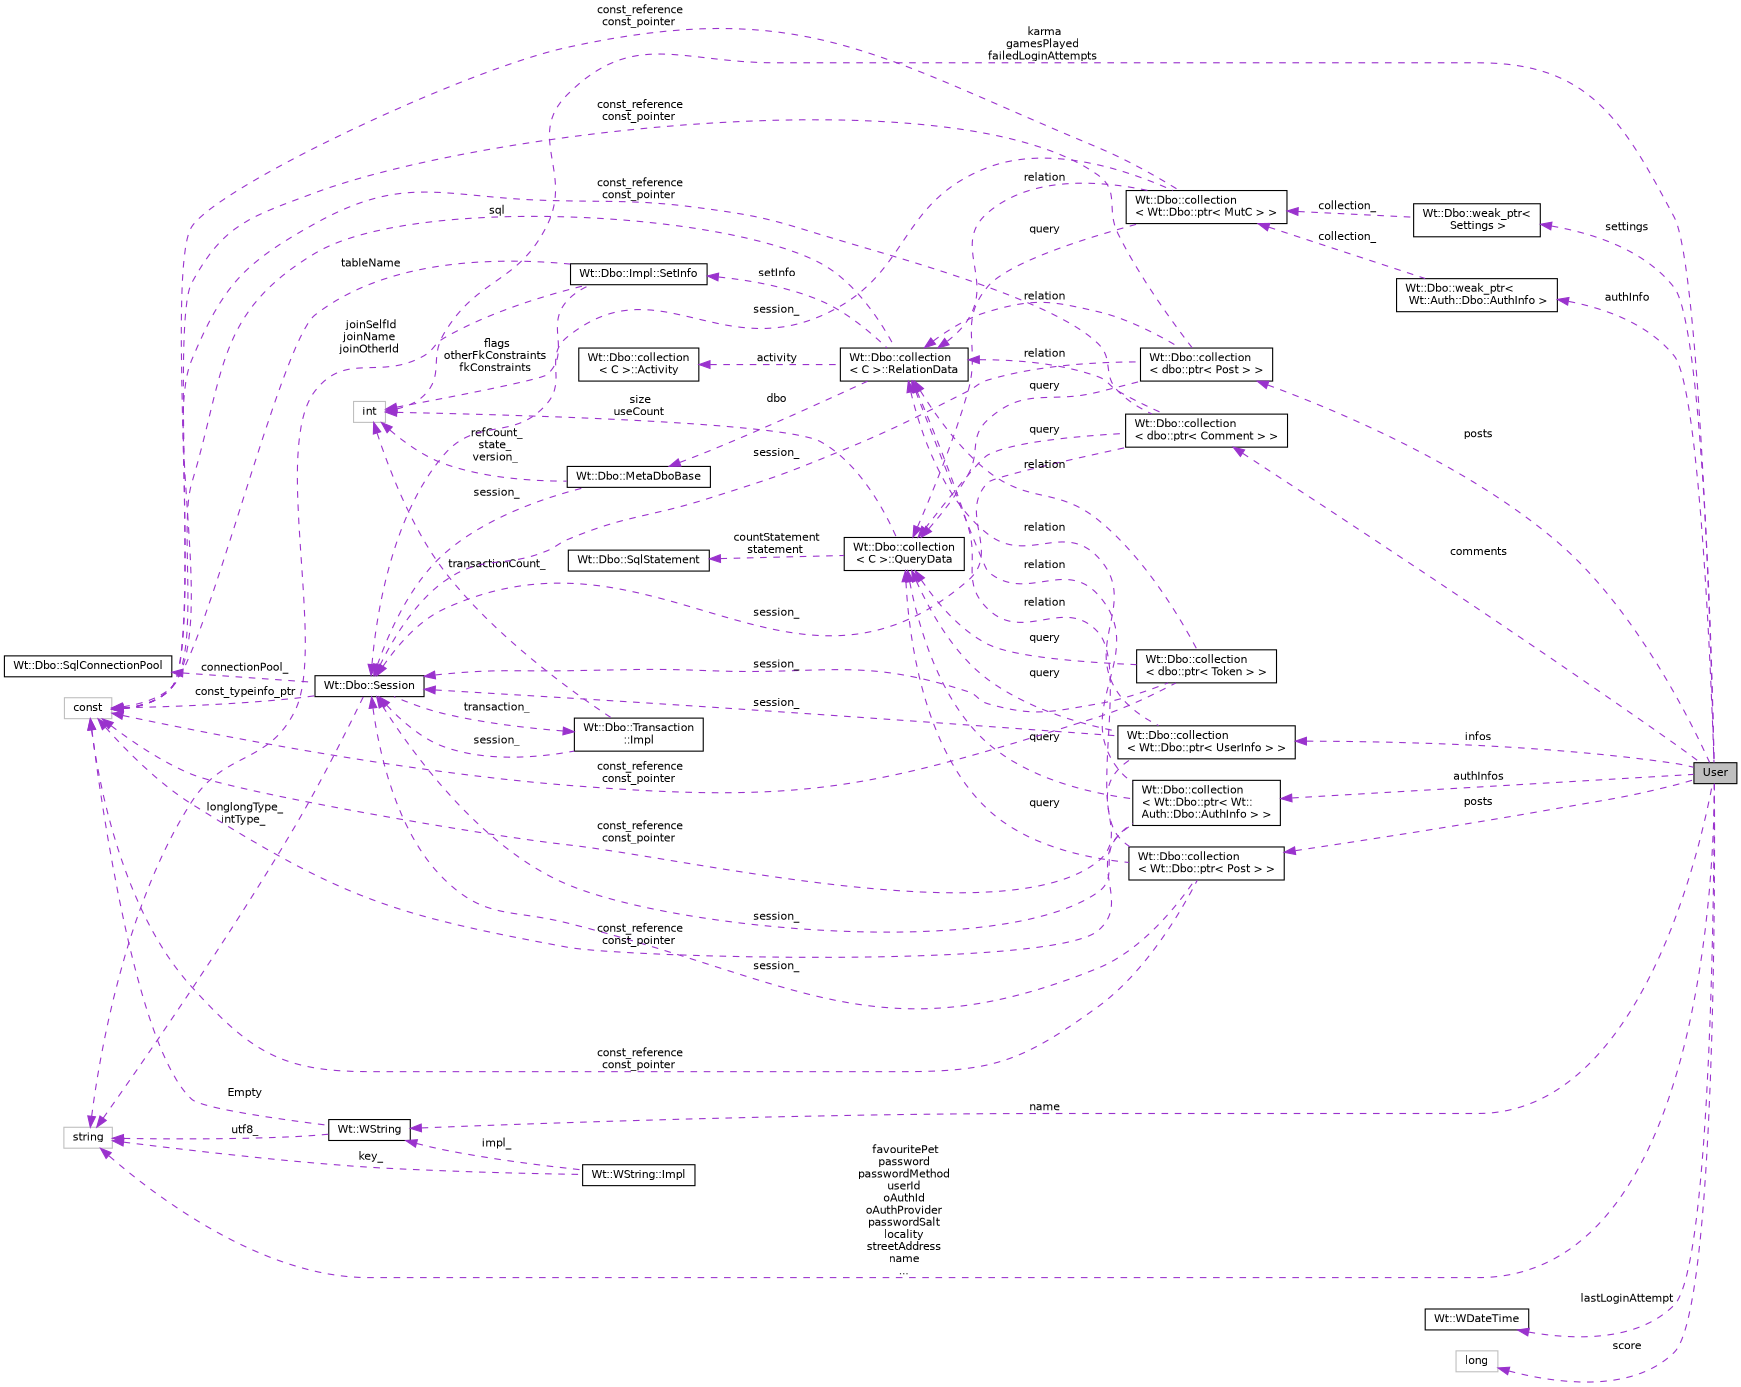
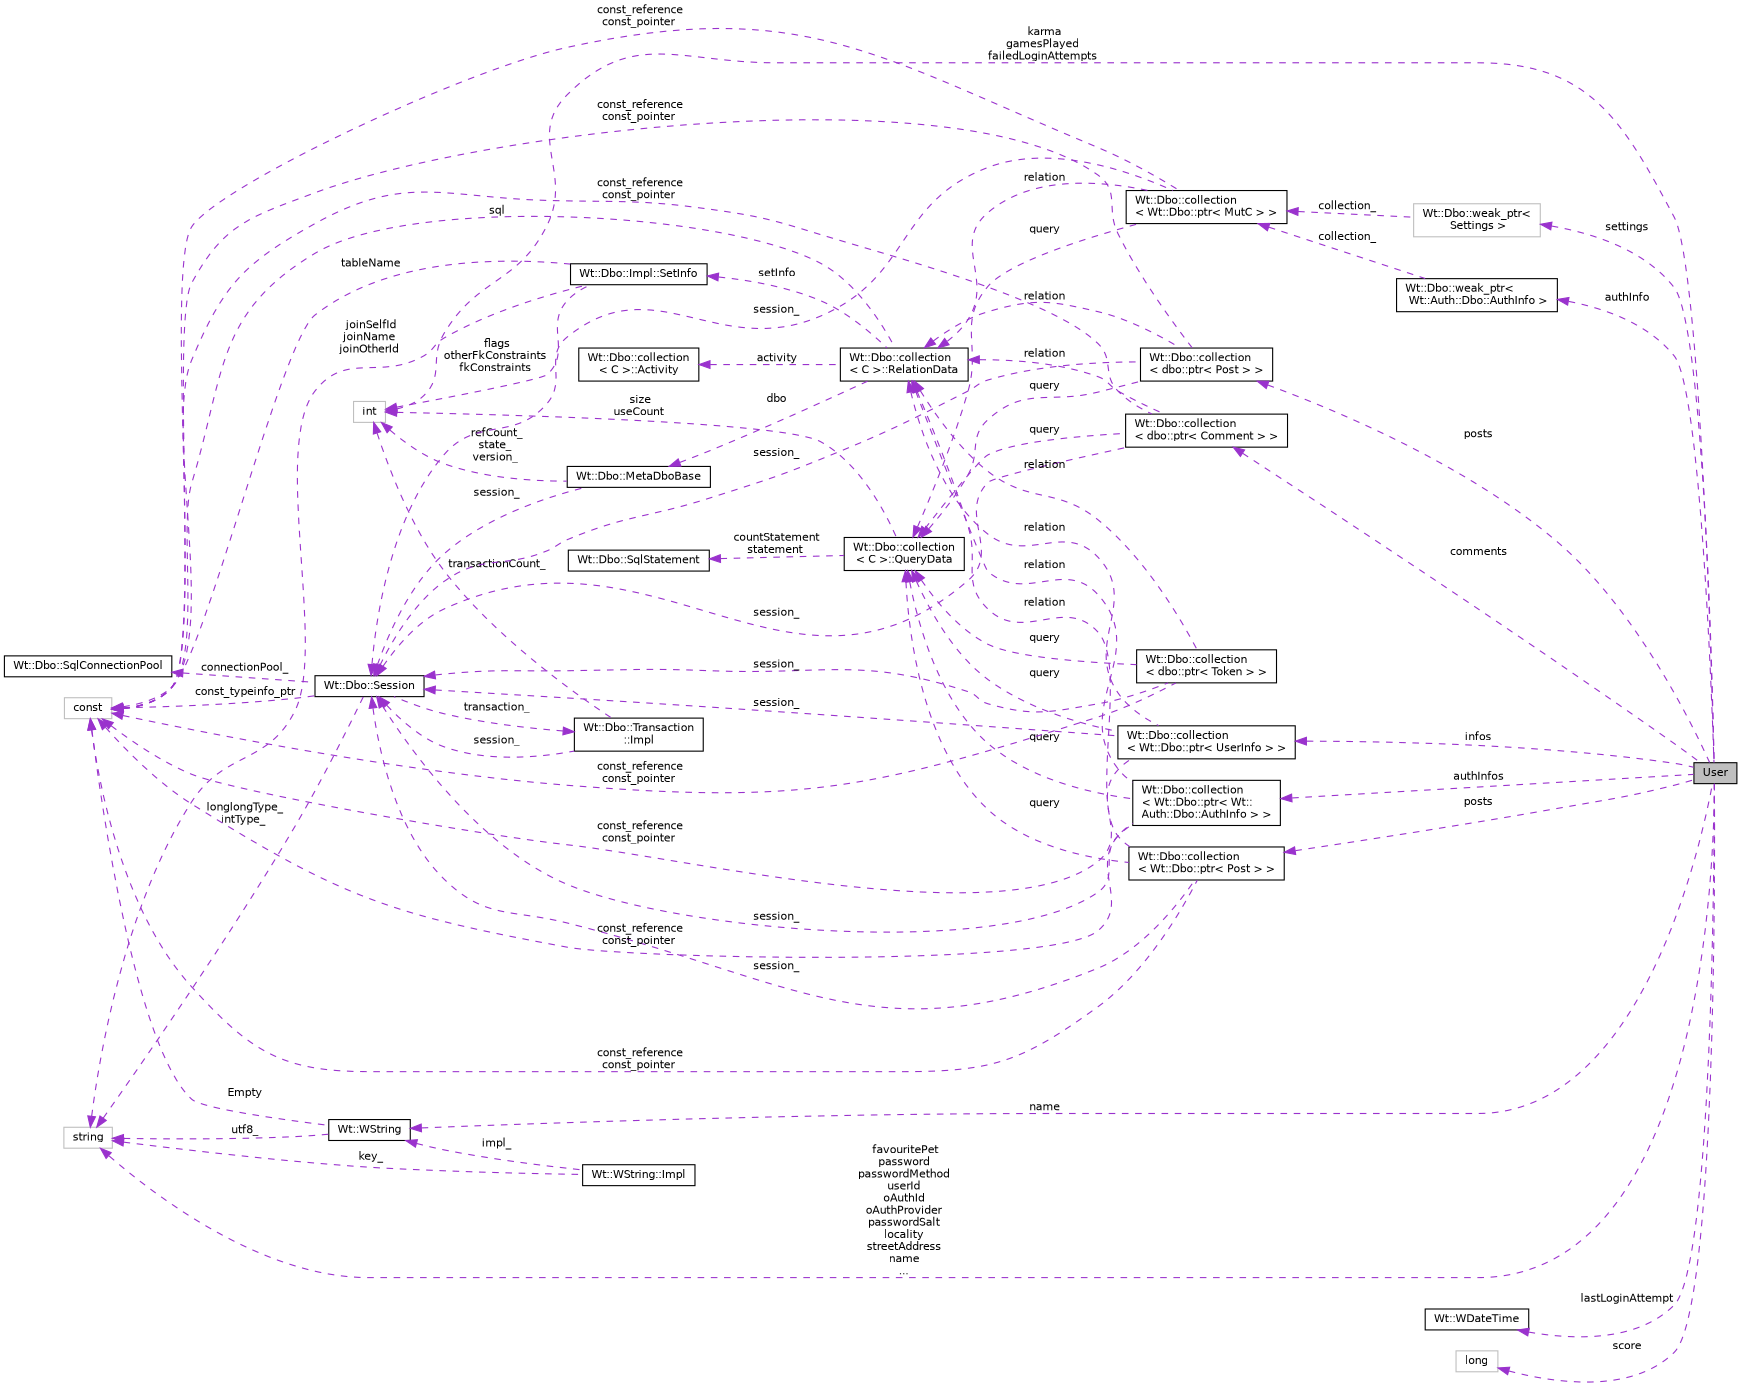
node "Wt::Dbo::weak_ptr< Settings >": color black -> grey75
